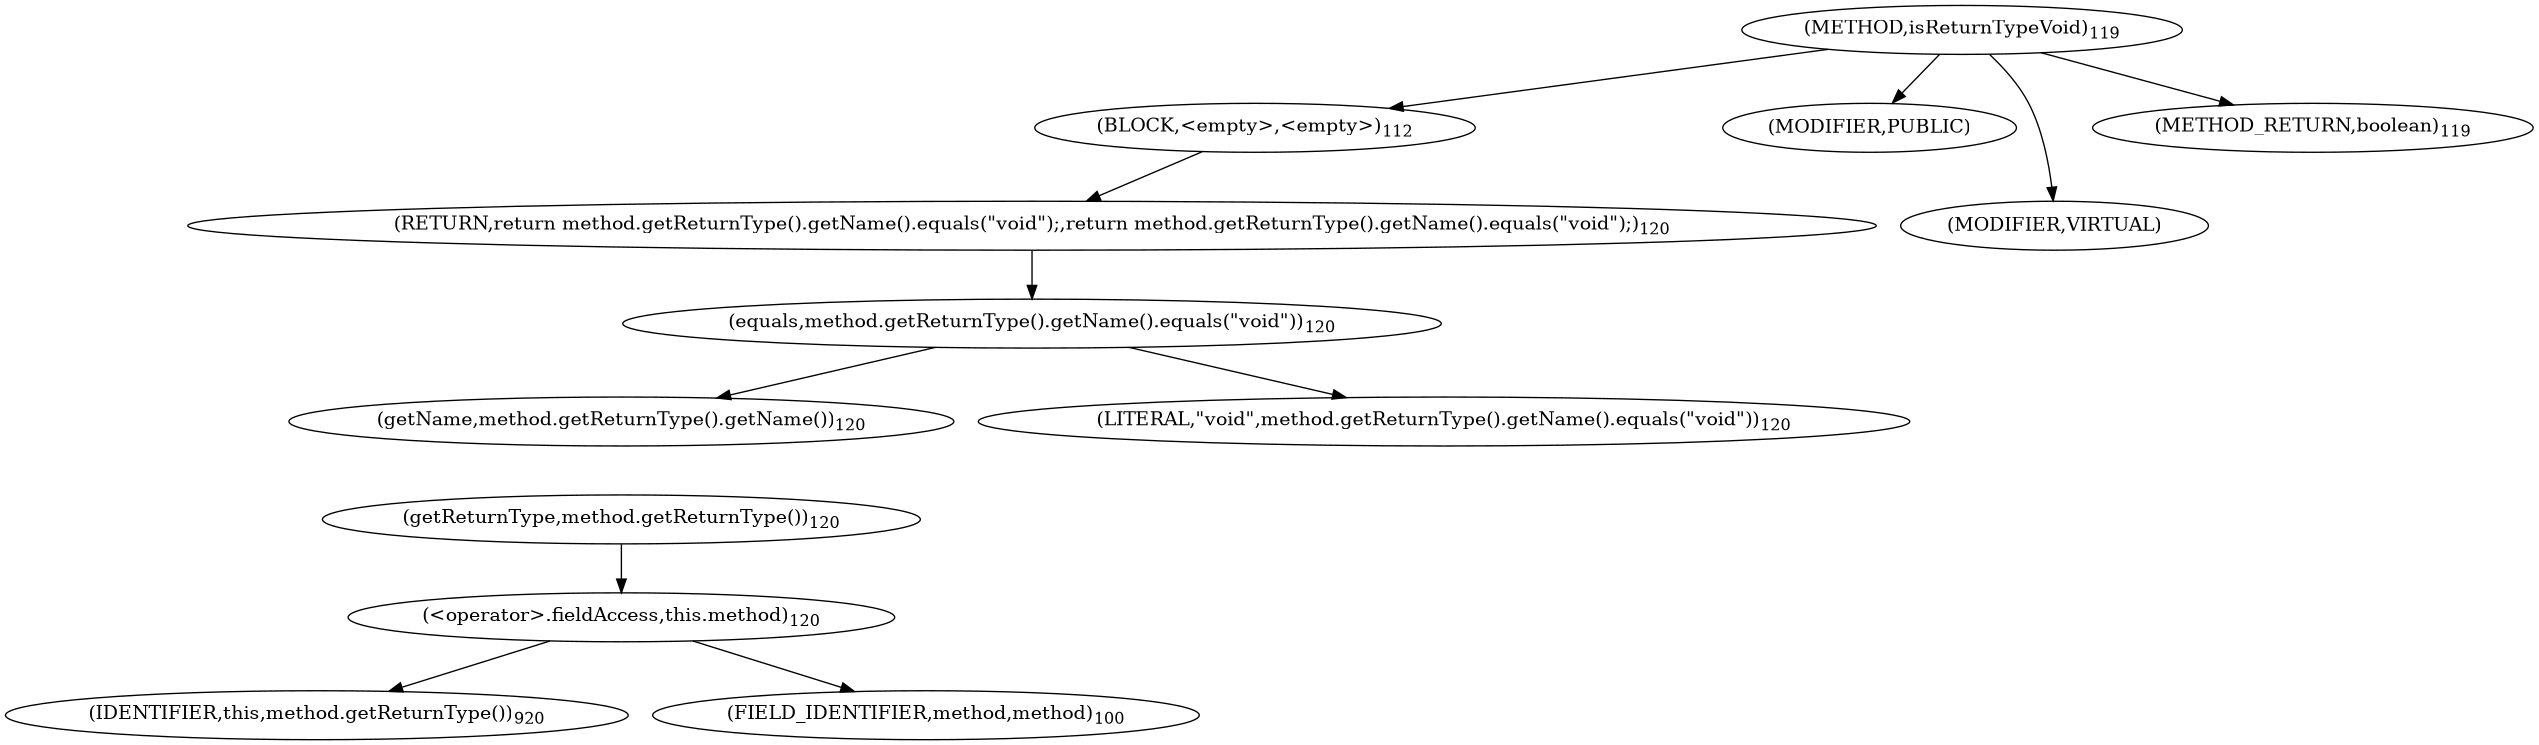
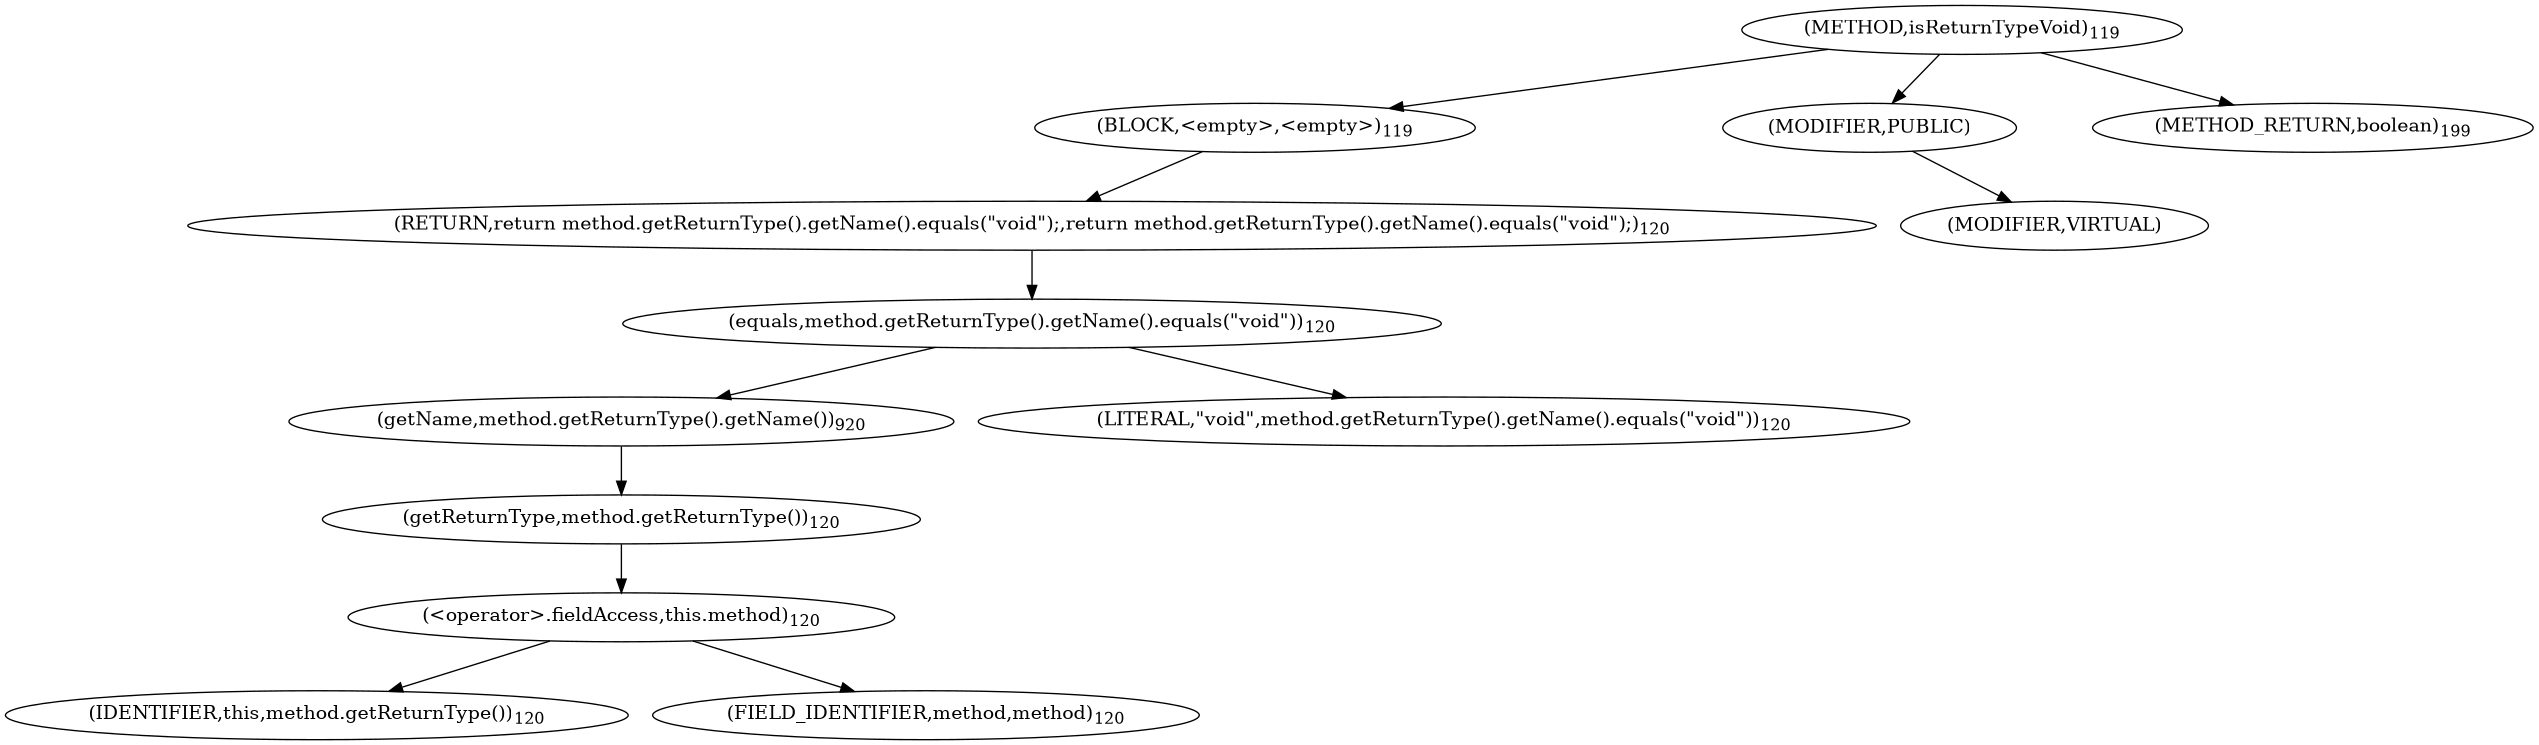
edge "(METHOD,isReturnTypeVoid)" -> "(MODIFIER,VIRTUAL)": now "(MODIFIER,PUBLIC)" -> "(MODIFIER,VIRTUAL)"
node "(BLOCK,<empty>,<empty>)": text "112" -> "119"
node "(METHOD_RETURN,boolean)": text "119" -> "199"
node "(getName,method.getReturnType().getName())": text "120" -> "920"
edge "(getName,method.getReturnType().getName())" -> "(getReturnType,method.getReturnType())": added
node "(IDENTIFIER,this,method.getReturnType())": text "920" -> "120"
node "(FIELD_IDENTIFIER,method,method)": text "100" -> "120"
